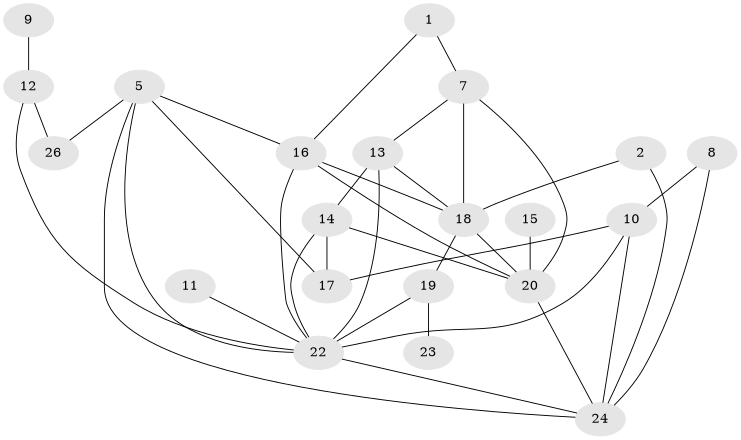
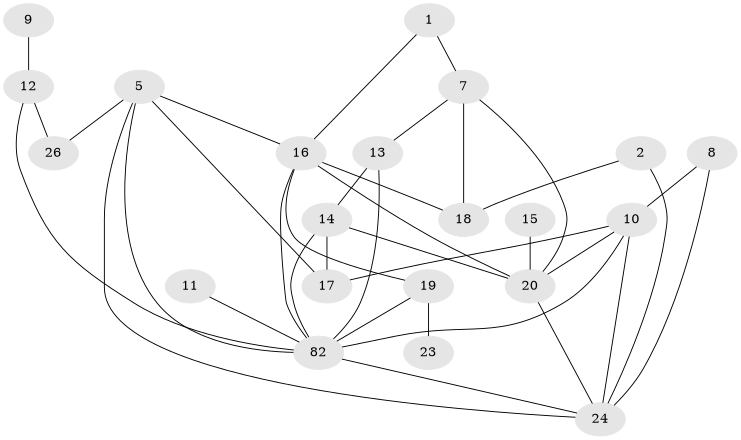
edge "13" -- "18": removed
edge "18" -- "19": now "16" -- "19"
edge "18" -- "20": now "10" -- "20"
node "22": label "22" -> "82"
